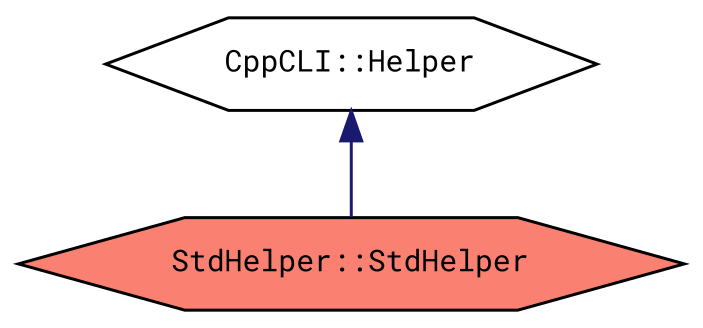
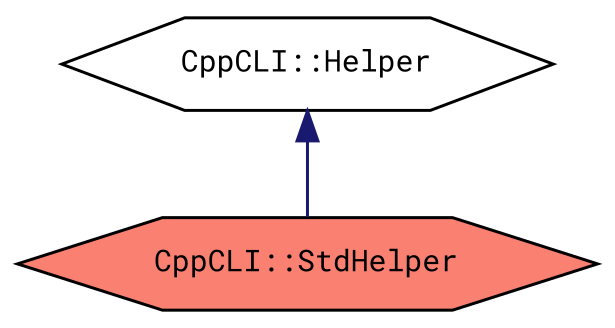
node "StdHelper::StdHelper": label "StdHelper::StdHelper" -> "CppCLI::StdHelper"
